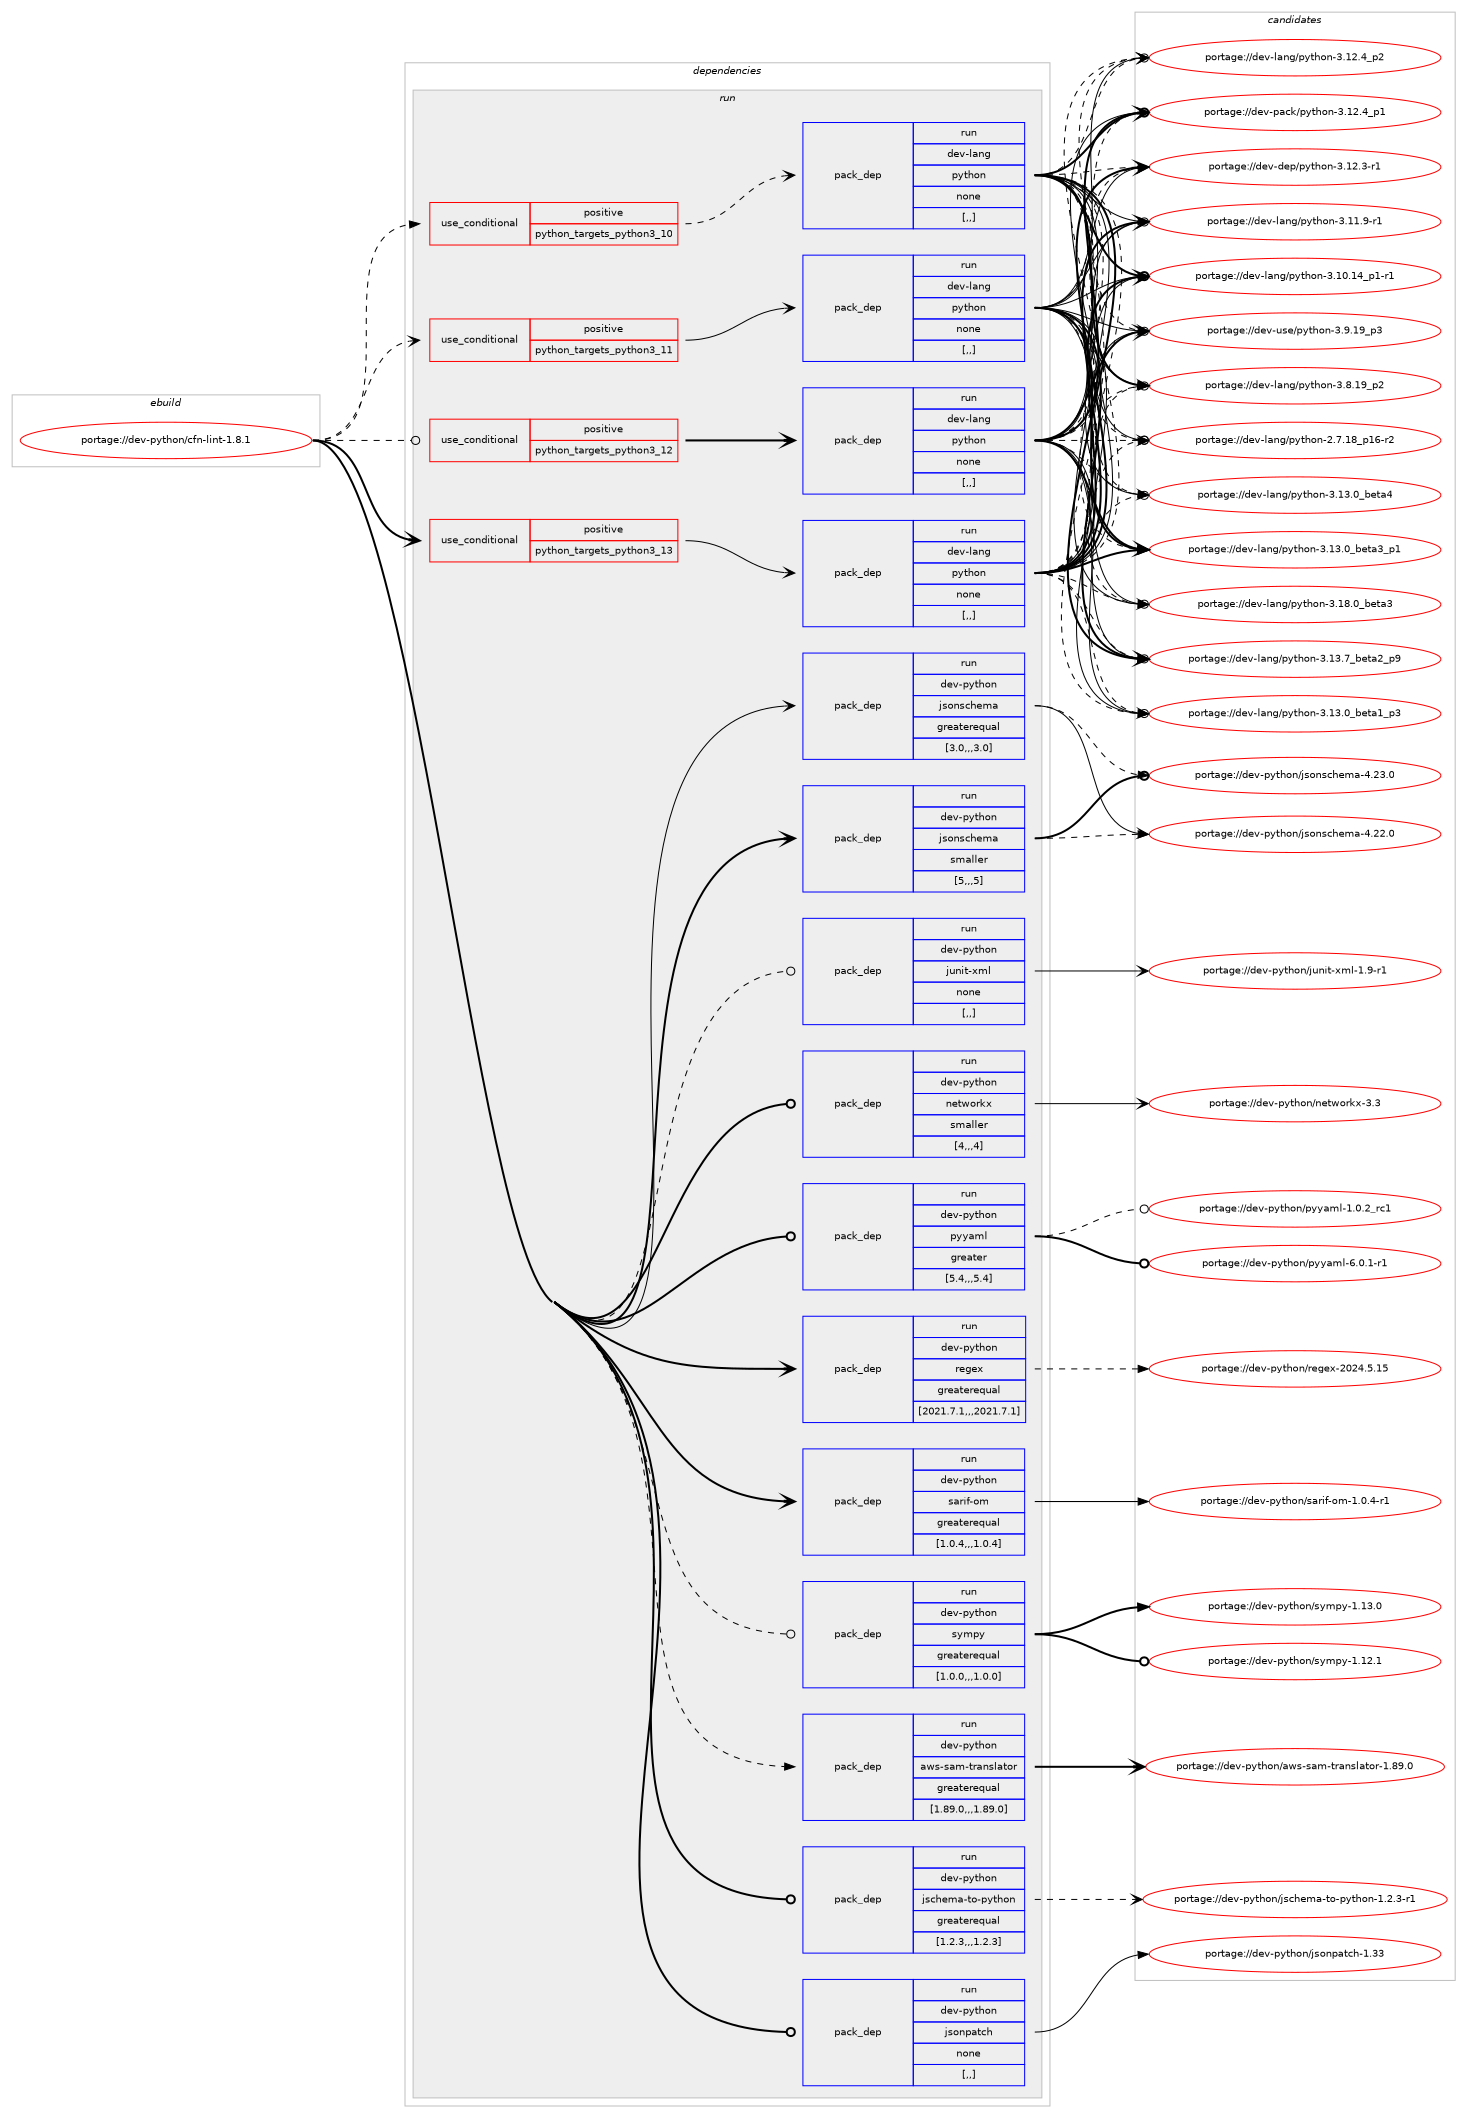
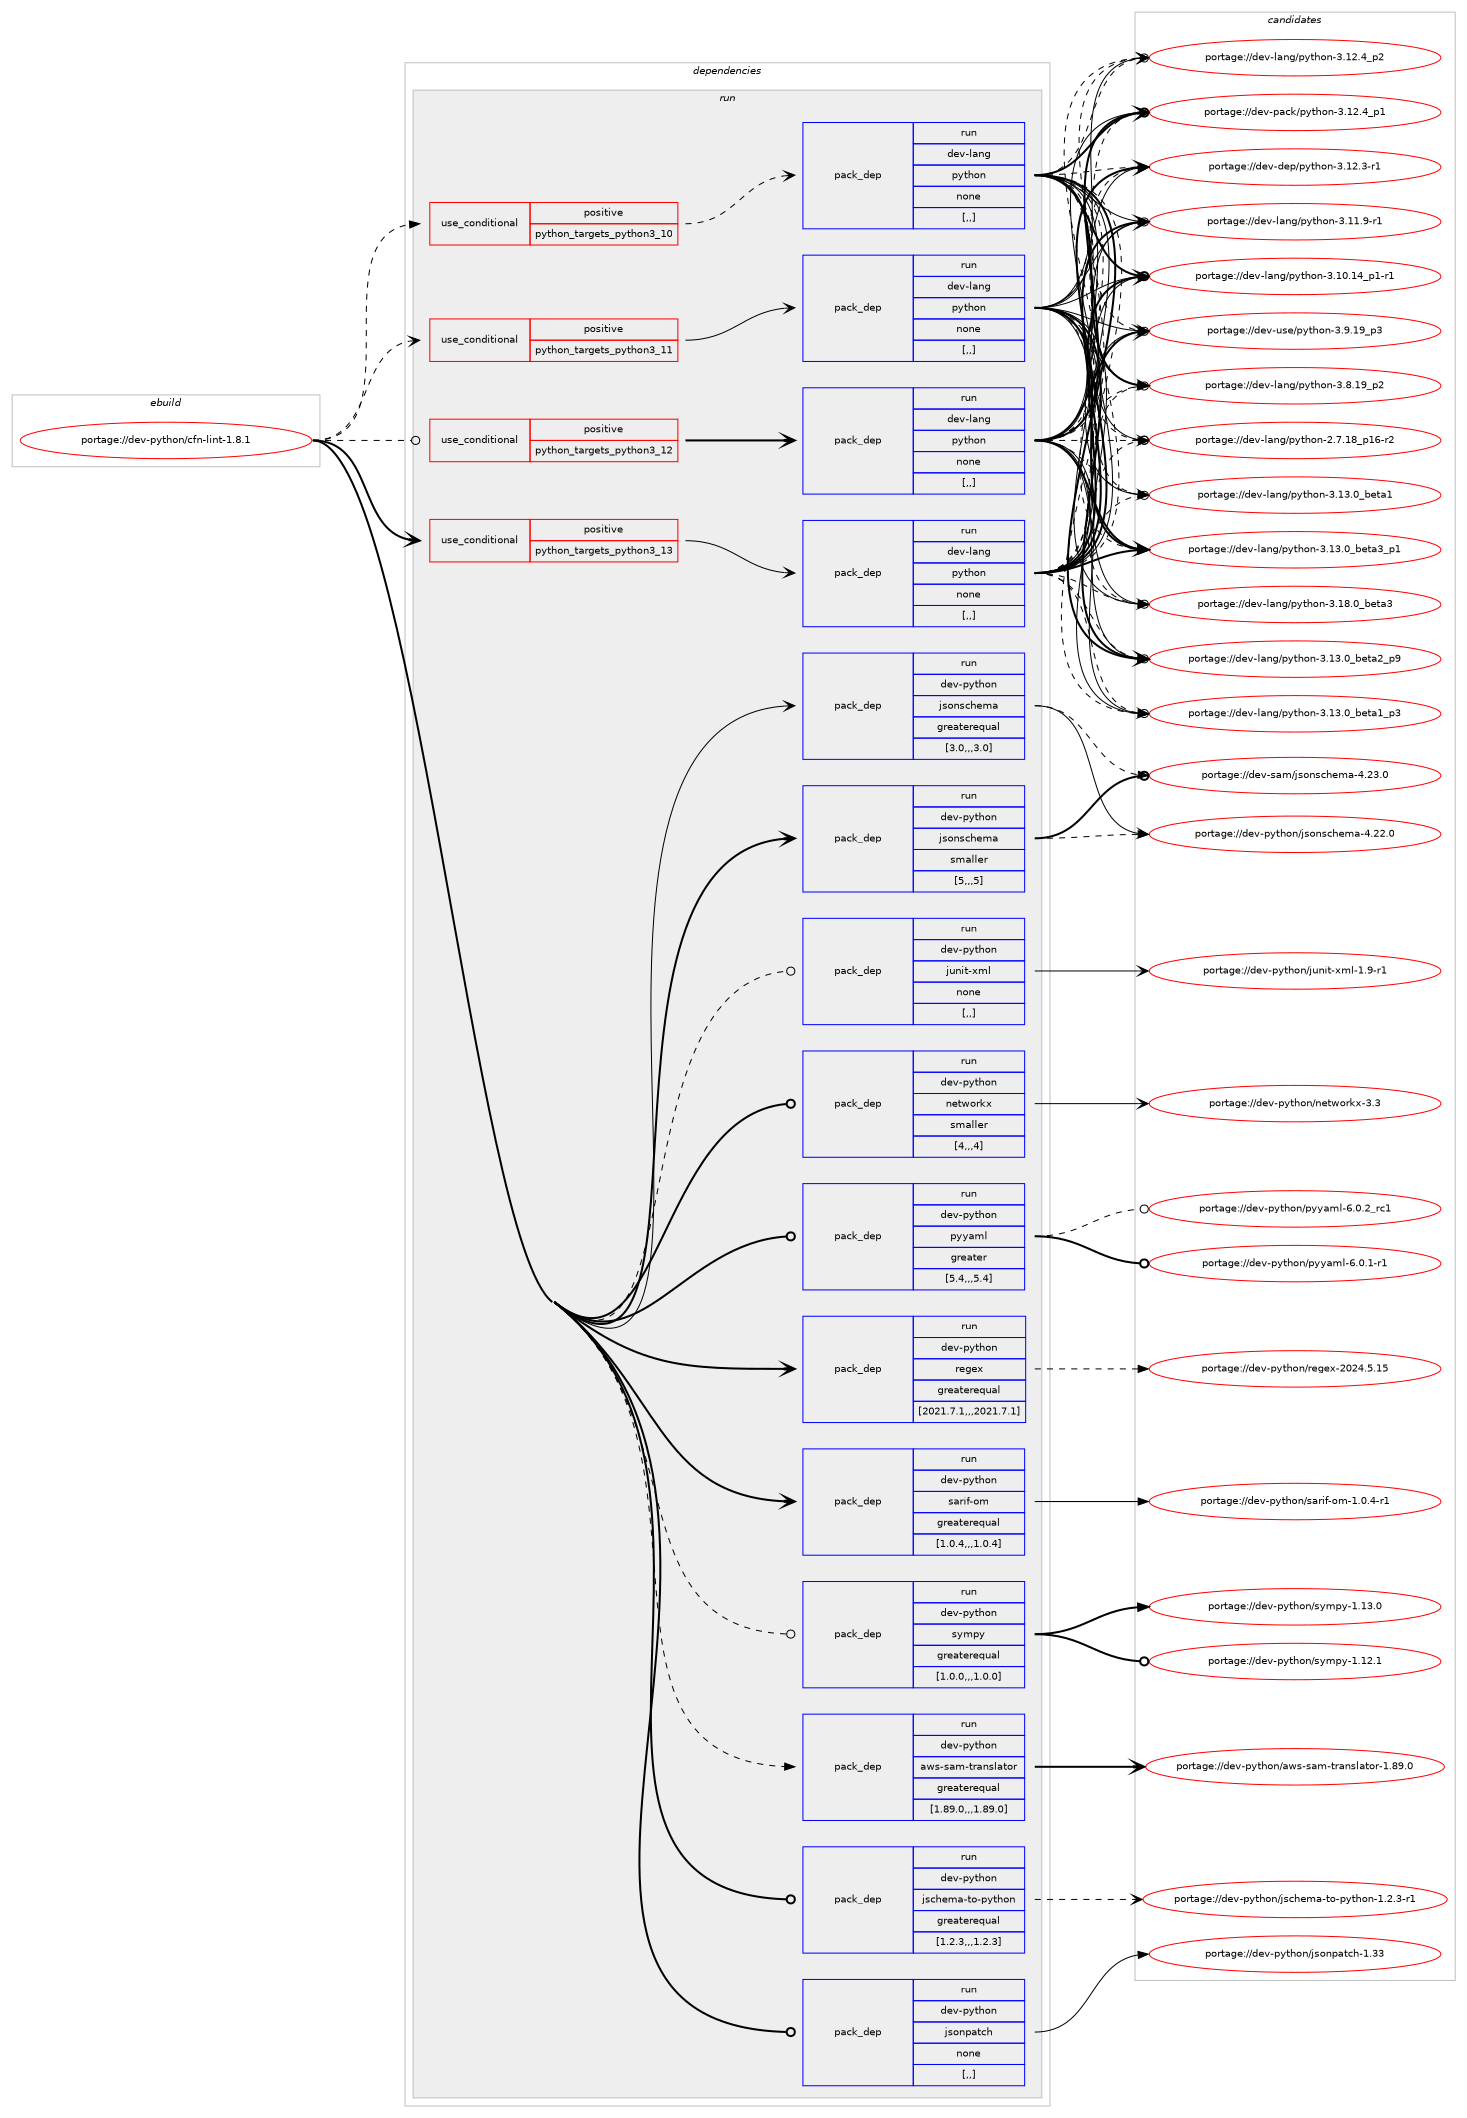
node "portage://dev-lang/python-3.13.0_beta4": label "portage://dev-lang/python-3.13.0_beta4" -> "portage://dev-lang/python-3.13.0_beta1"
node "portage://dev-lang/python-3.13.7_beta2_p9": label "portage://dev-lang/python-3.13.7_beta2_p9" -> "portage://dev-lang/python-3.13.0_beta2_p9"
node "portage://dev-python/jsonschema-4.23.0": label "portage://dev-python/jsonschema-4.23.0" -> "portage://dev-sam/jsonschema-4.23.0"
node "portage://dev-python/pyyaml-1.0.2_rc1": label "portage://dev-python/pyyaml-1.0.2_rc1" -> "portage://dev-python/pyyaml-6.0.2_rc1"
